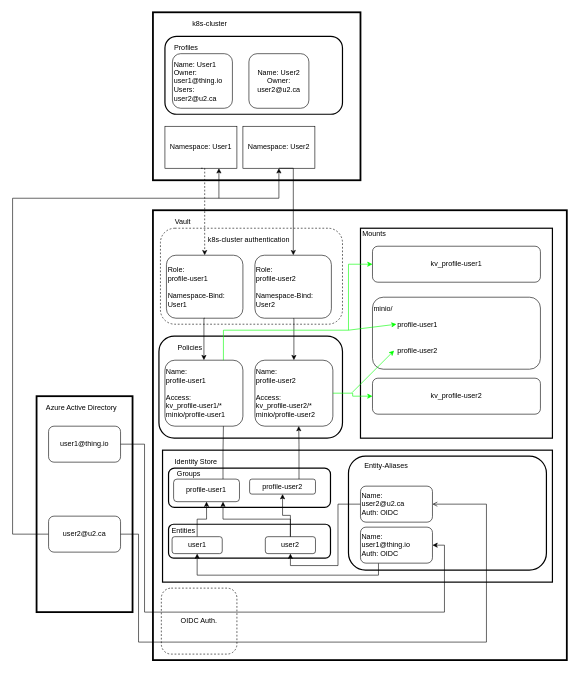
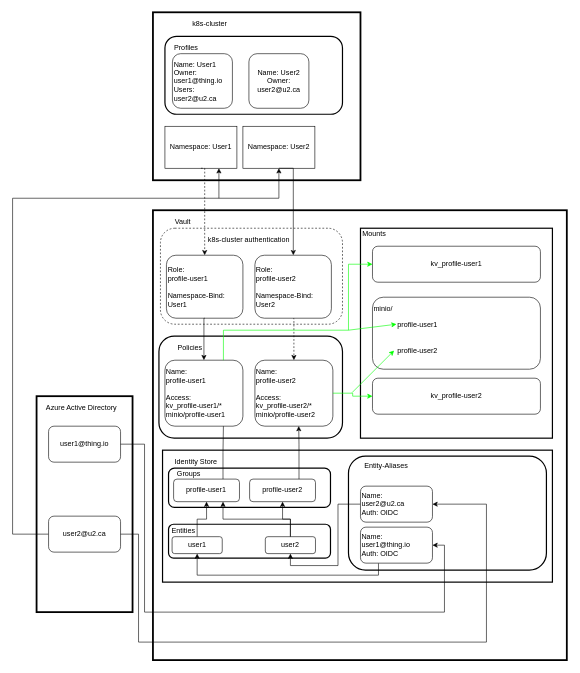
edge "Role: profile-user2 Namespace-Bind: User2" -> "Name: profile-user2 Access: kv_profile-user2/* minio/profile-user2": style solid -> dashed
node "profile-user2": size 66x15 -> 66x23
edge "user2@u2.ca" -> "Name: user2@u2.ca Auth: OIDC": arrowhead open -> classic
node "OIDC Auth.": removed
